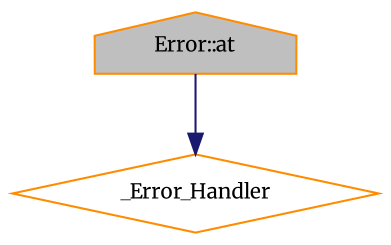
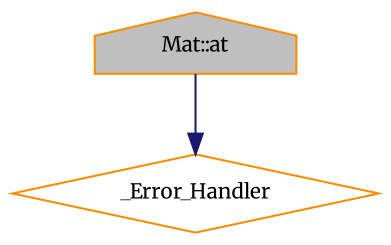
node "Error::at": label "Error::at" -> "Mat::at"
